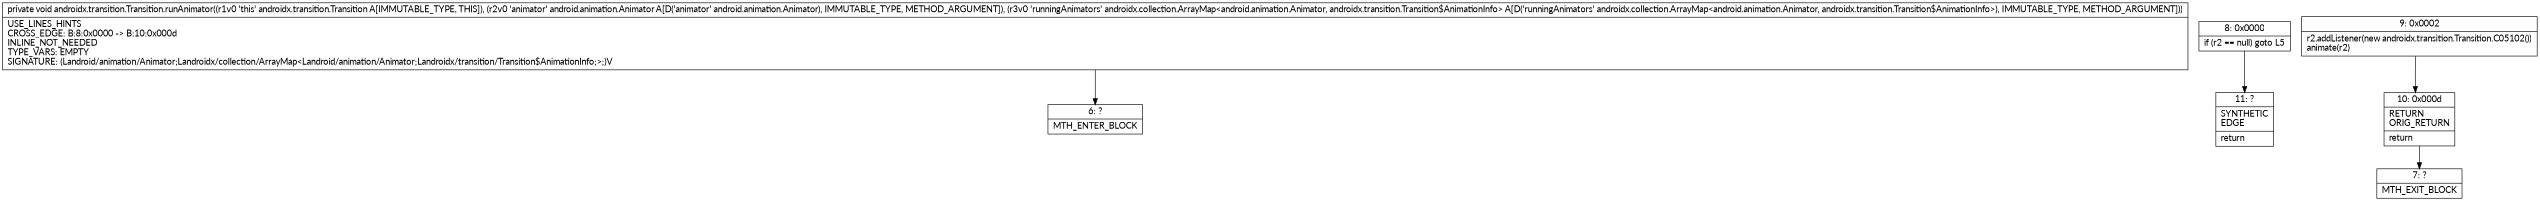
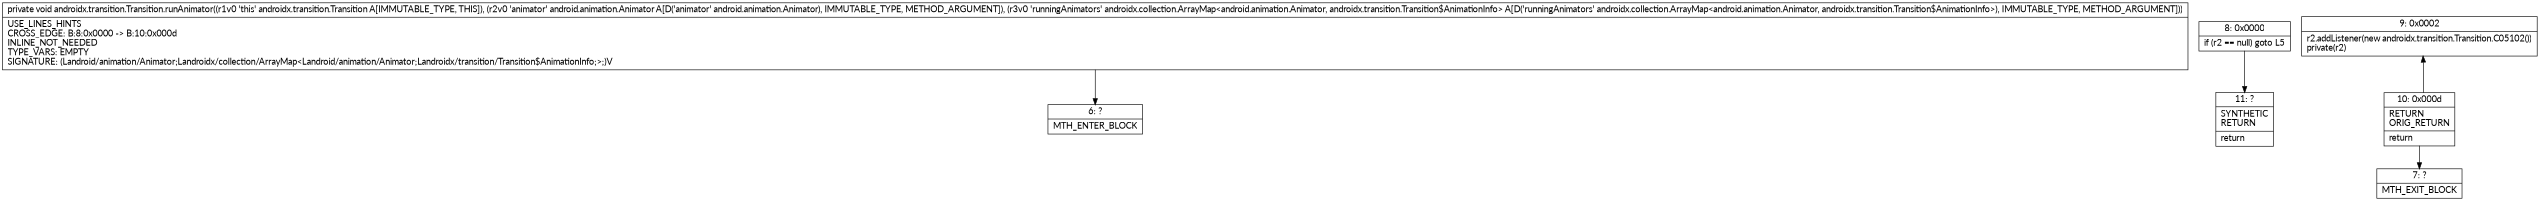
node "9: 0x0002": text "animate(r2)" -> "private(r2)"
edge "9: 0x0002" -> "10: 0x000d": reversed
node "11: ?": text "EDGE" -> "RETURN"
